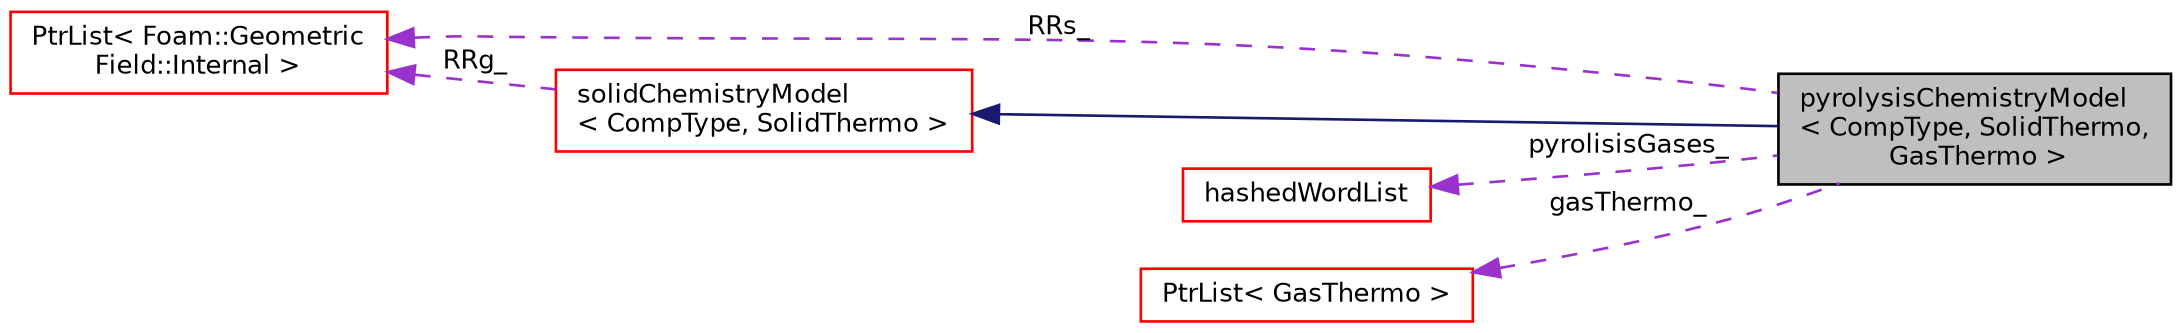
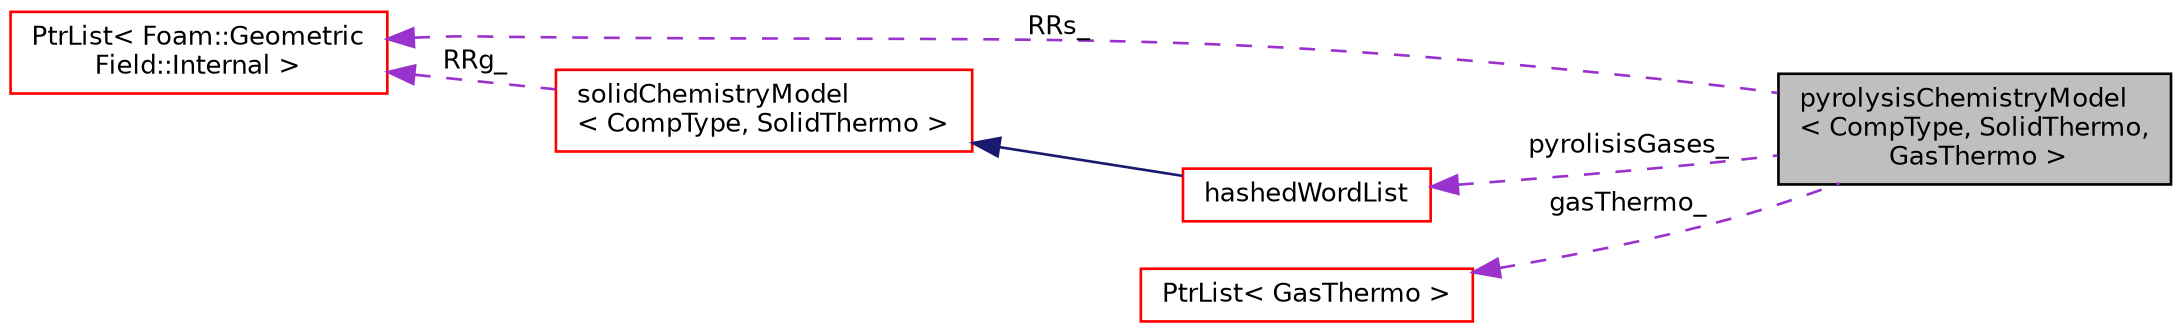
edge "pyrolysisChemistryModel < CompType, SolidThermo, GasThermo >" -> "solidChemistryModel < CompType, SolidThermo >": now "hashedWordList" -> "solidChemistryModel < CompType, SolidThermo >"
